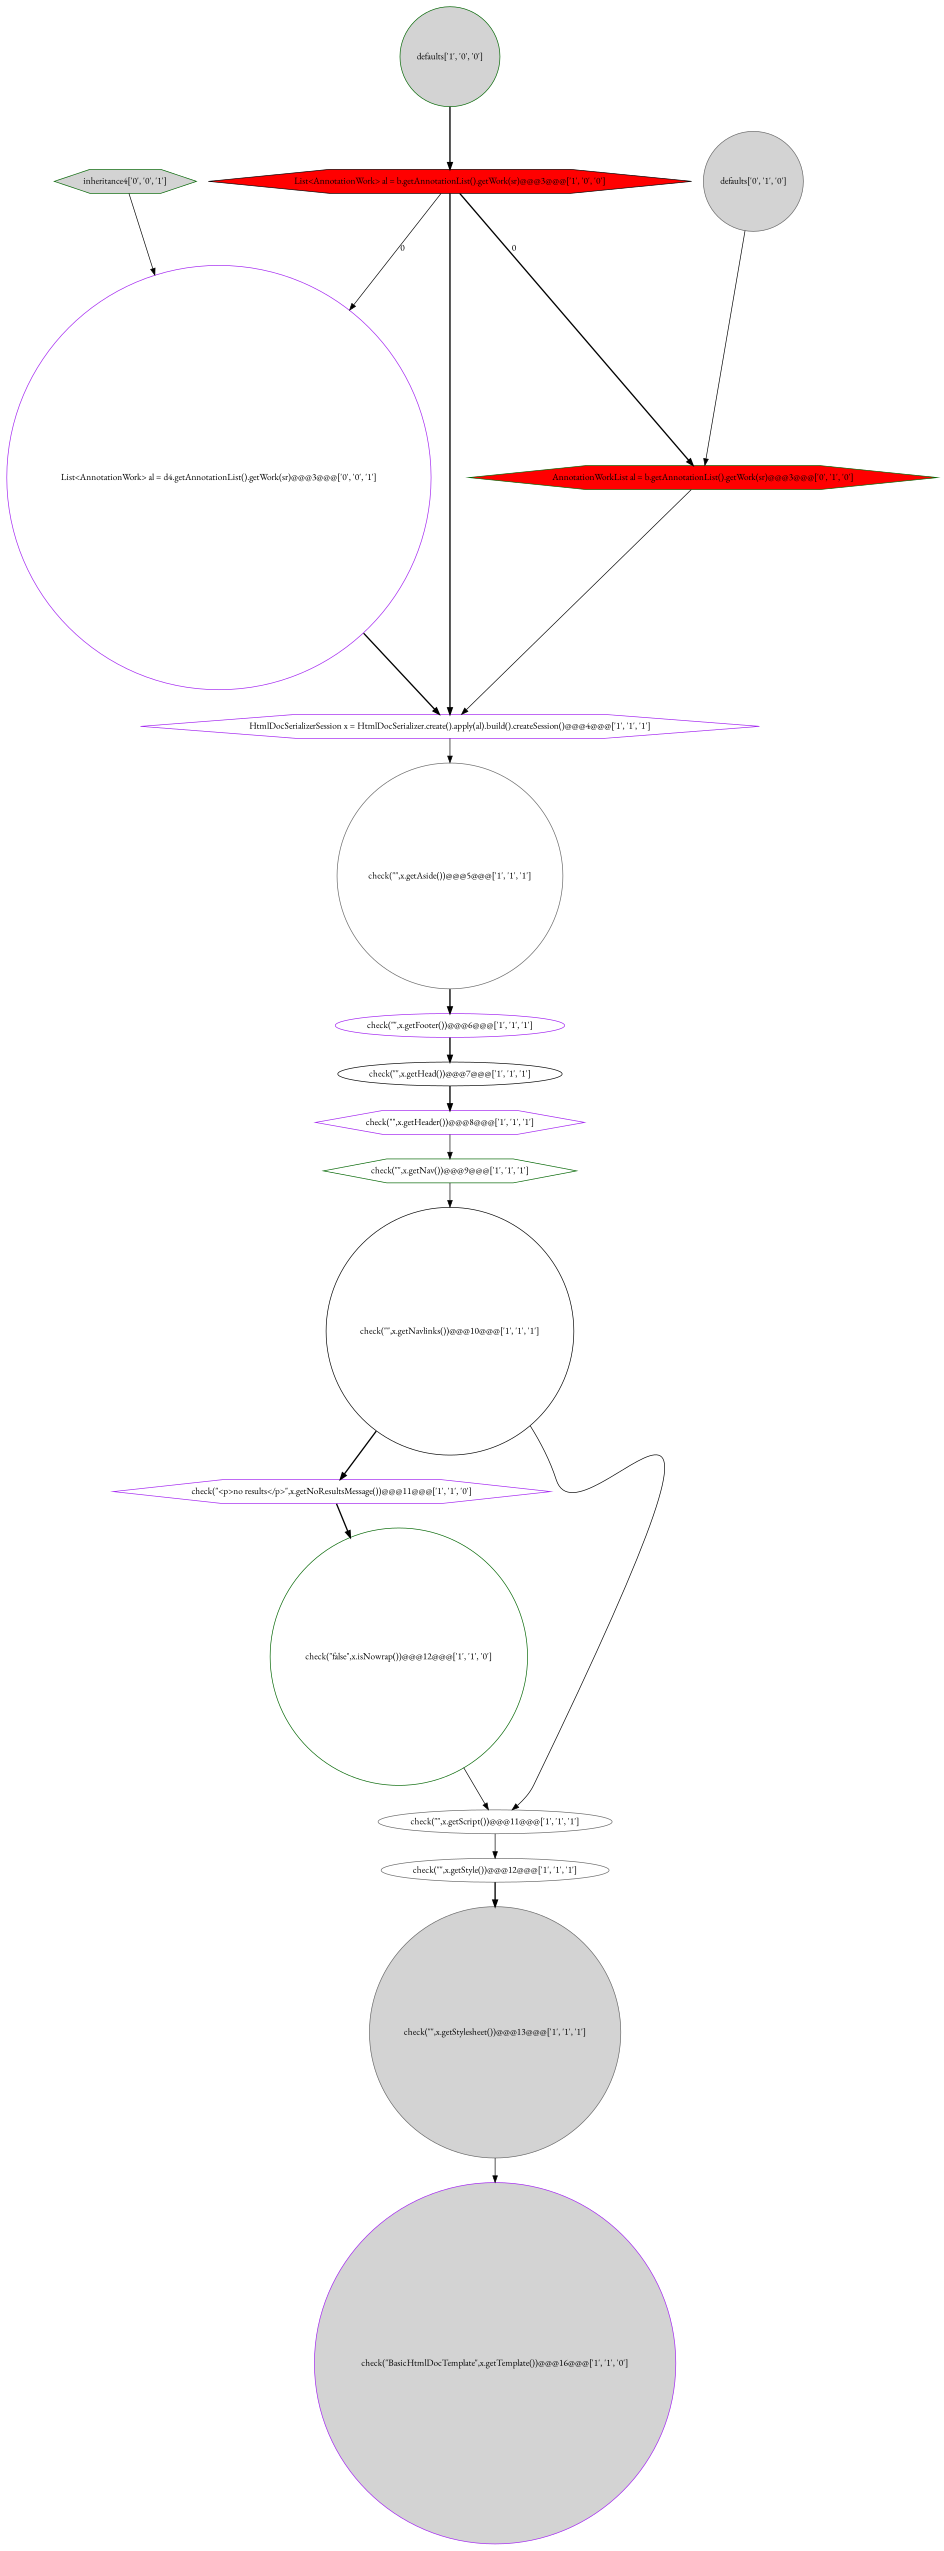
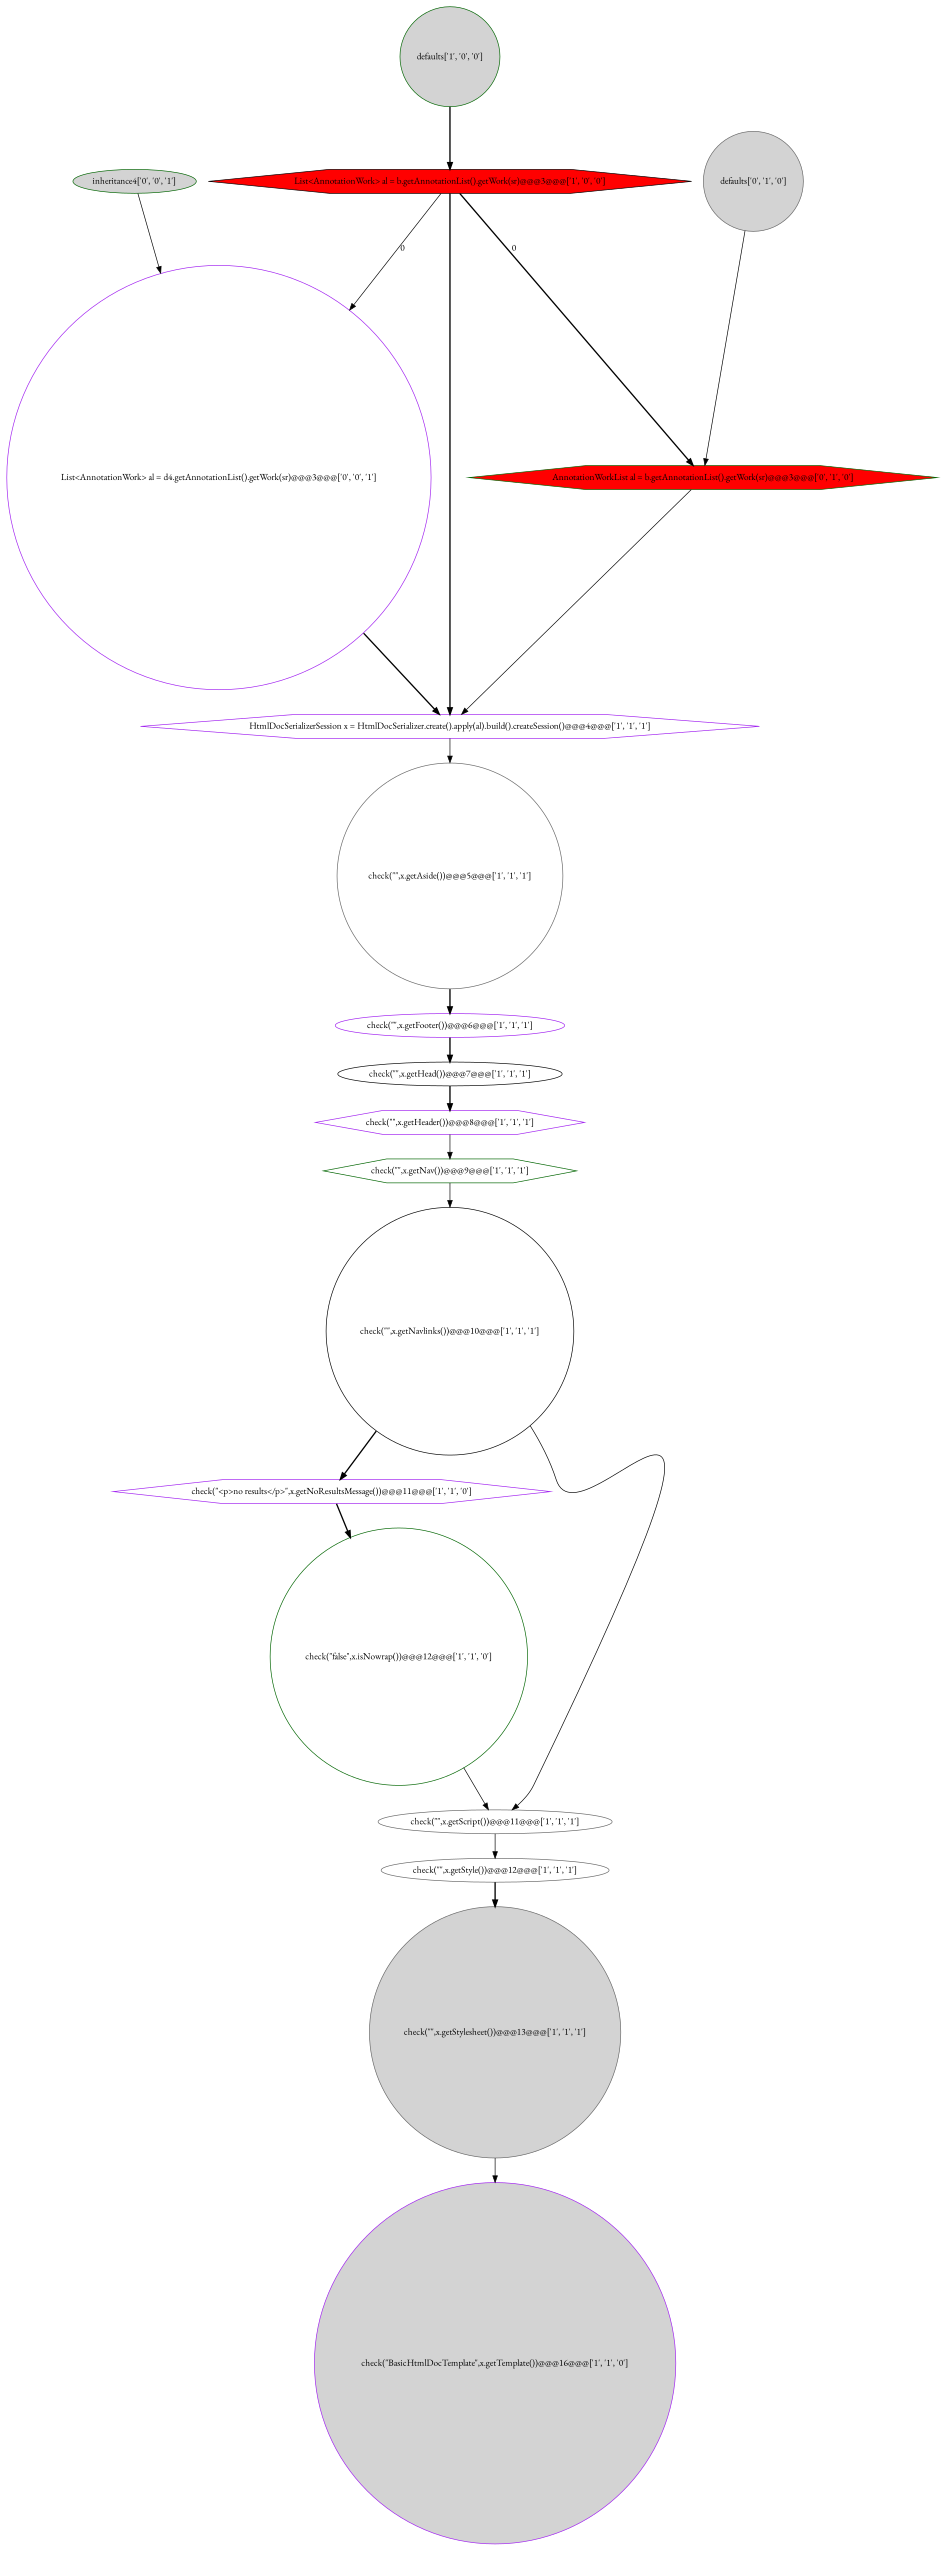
node "inheritance4['0', '0', '1']": shape hexagon -> ellipse
